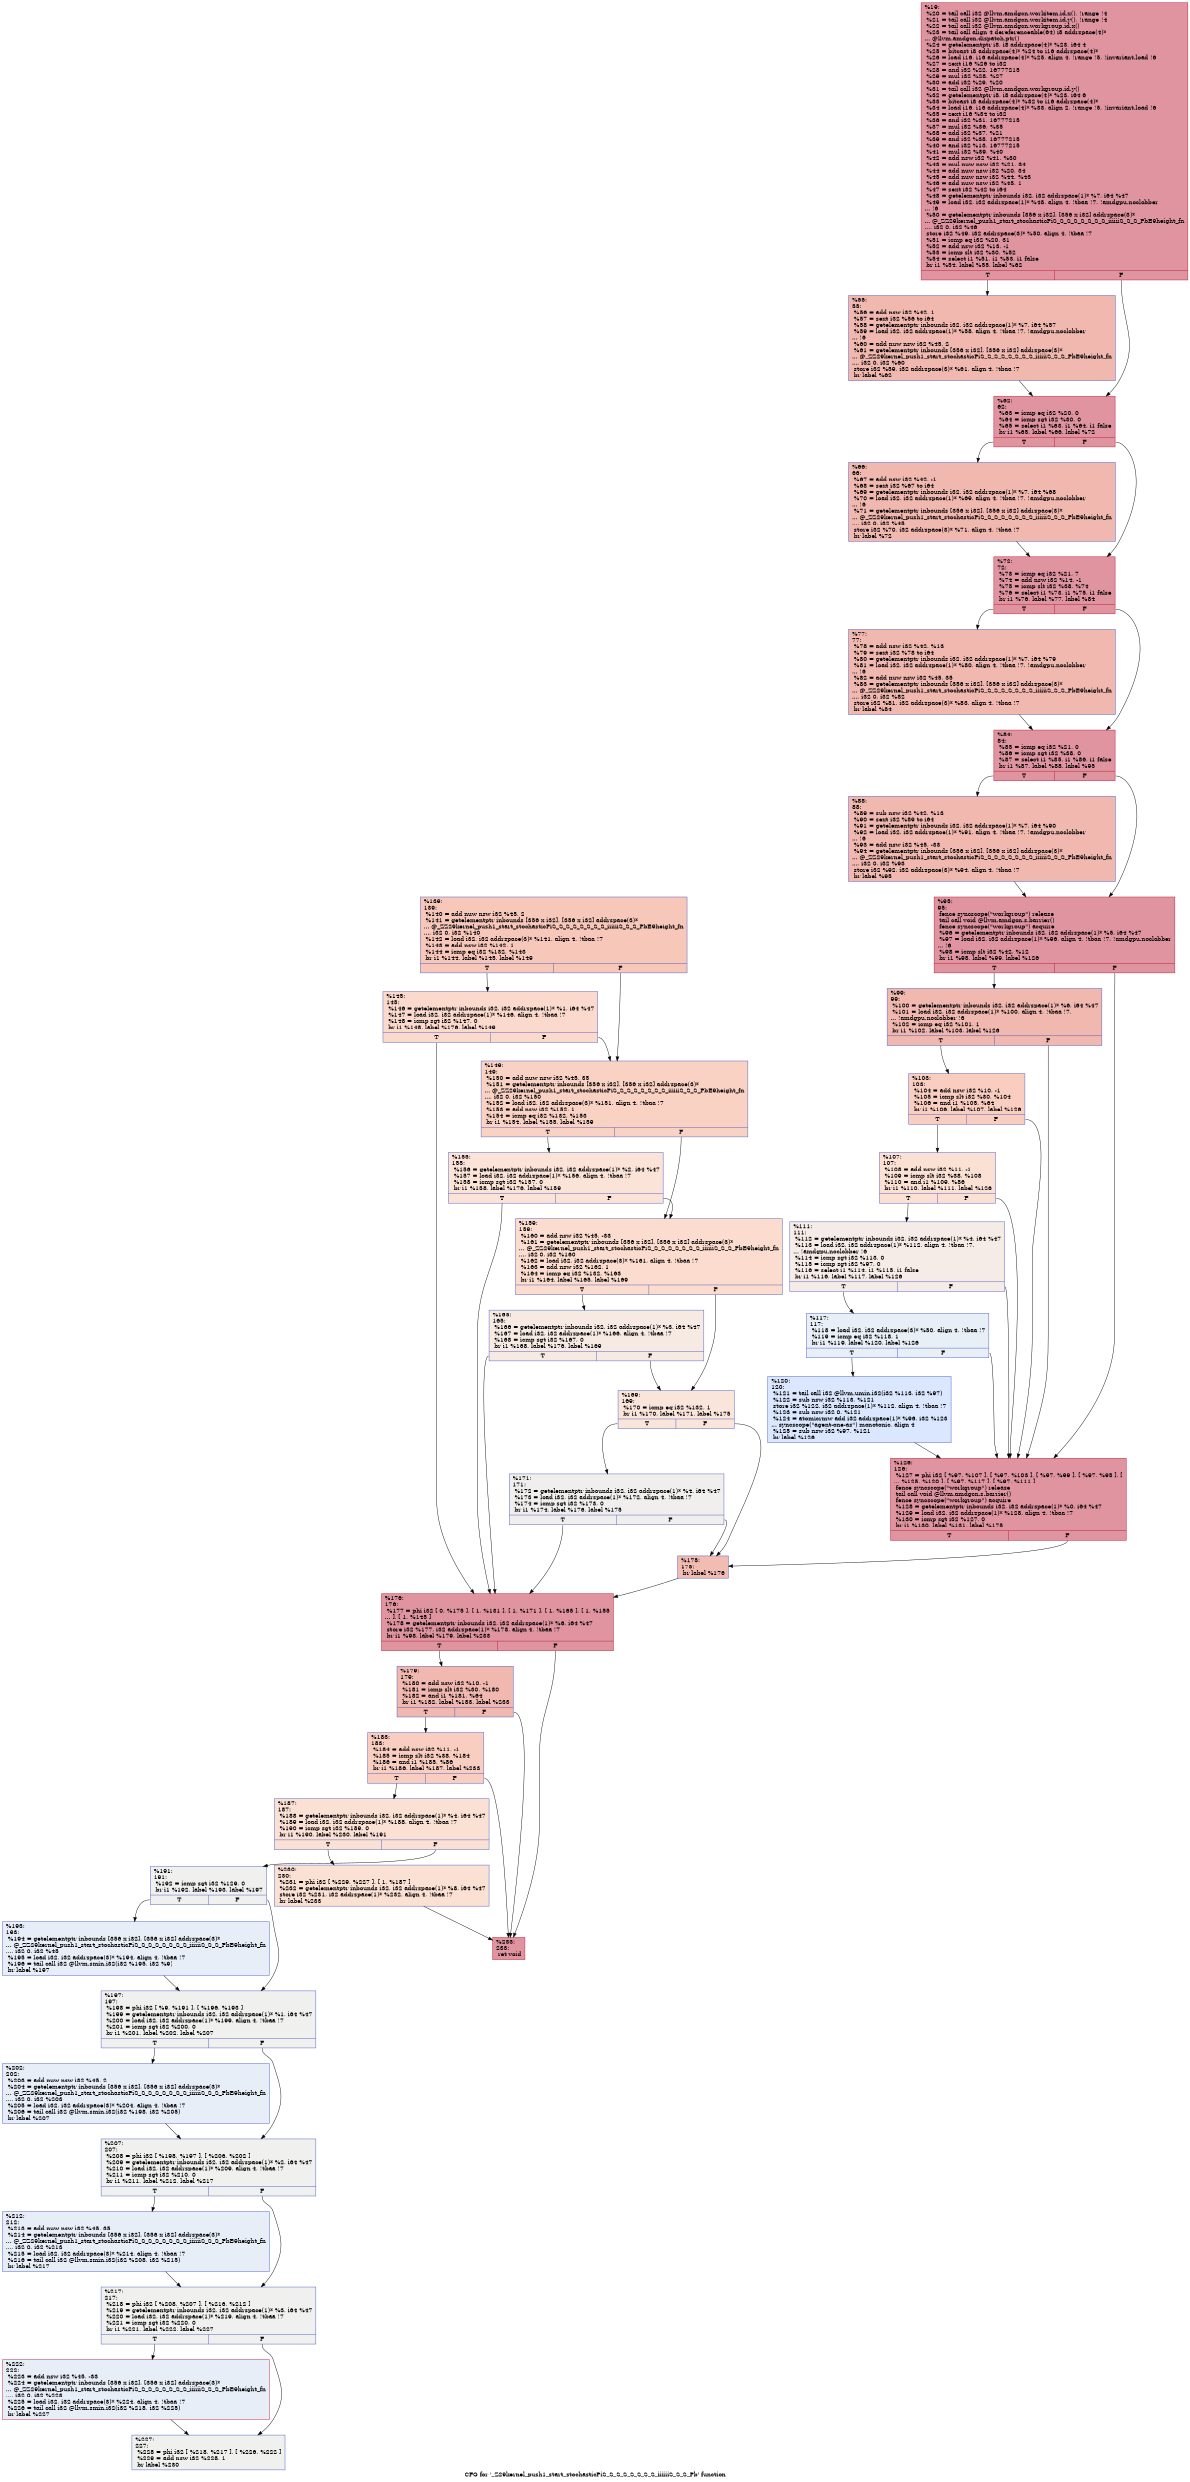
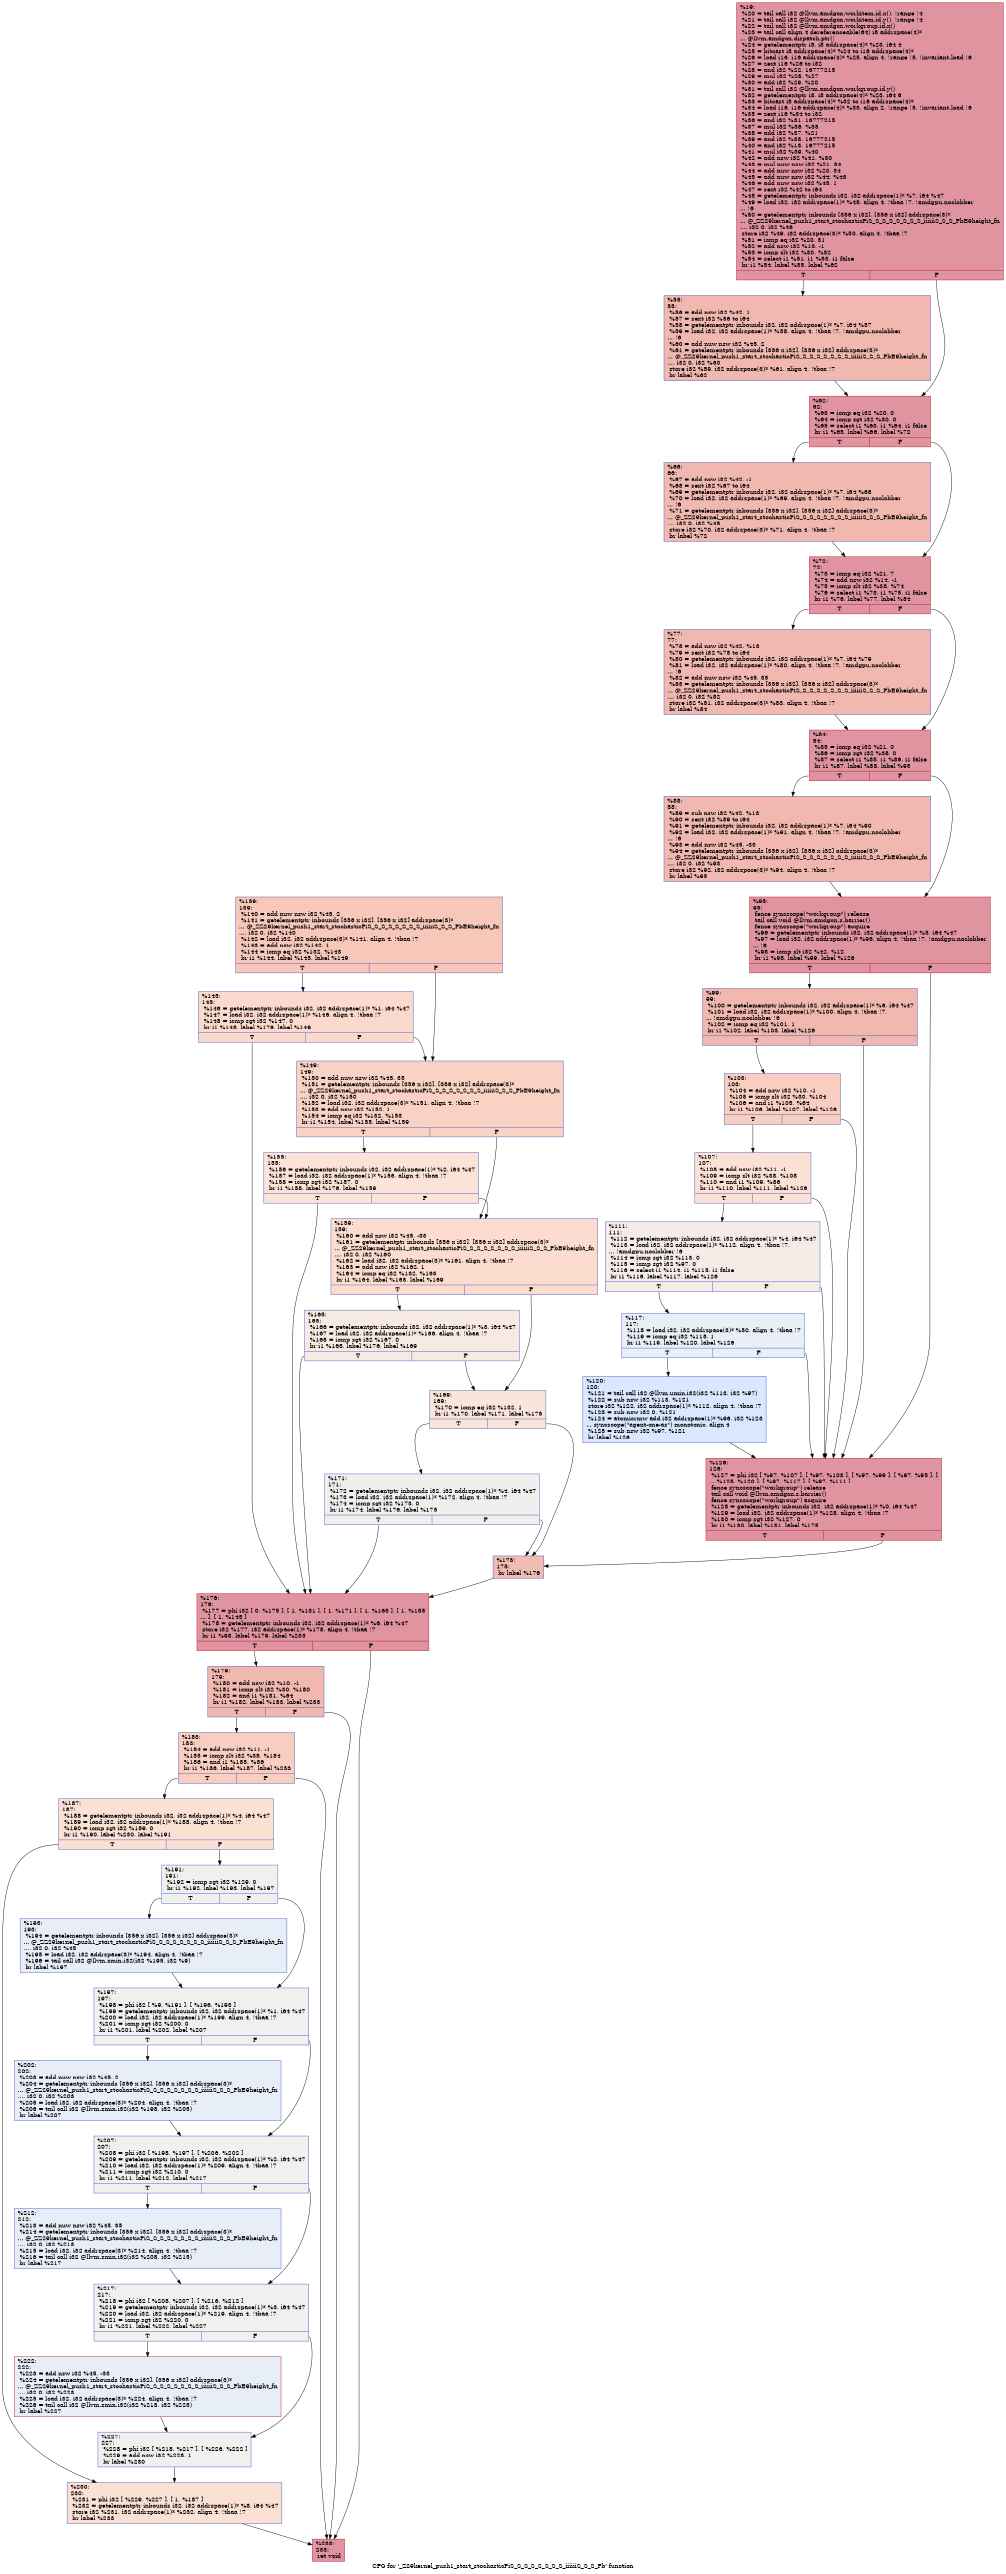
edge "%227:" -> "%230:": added
